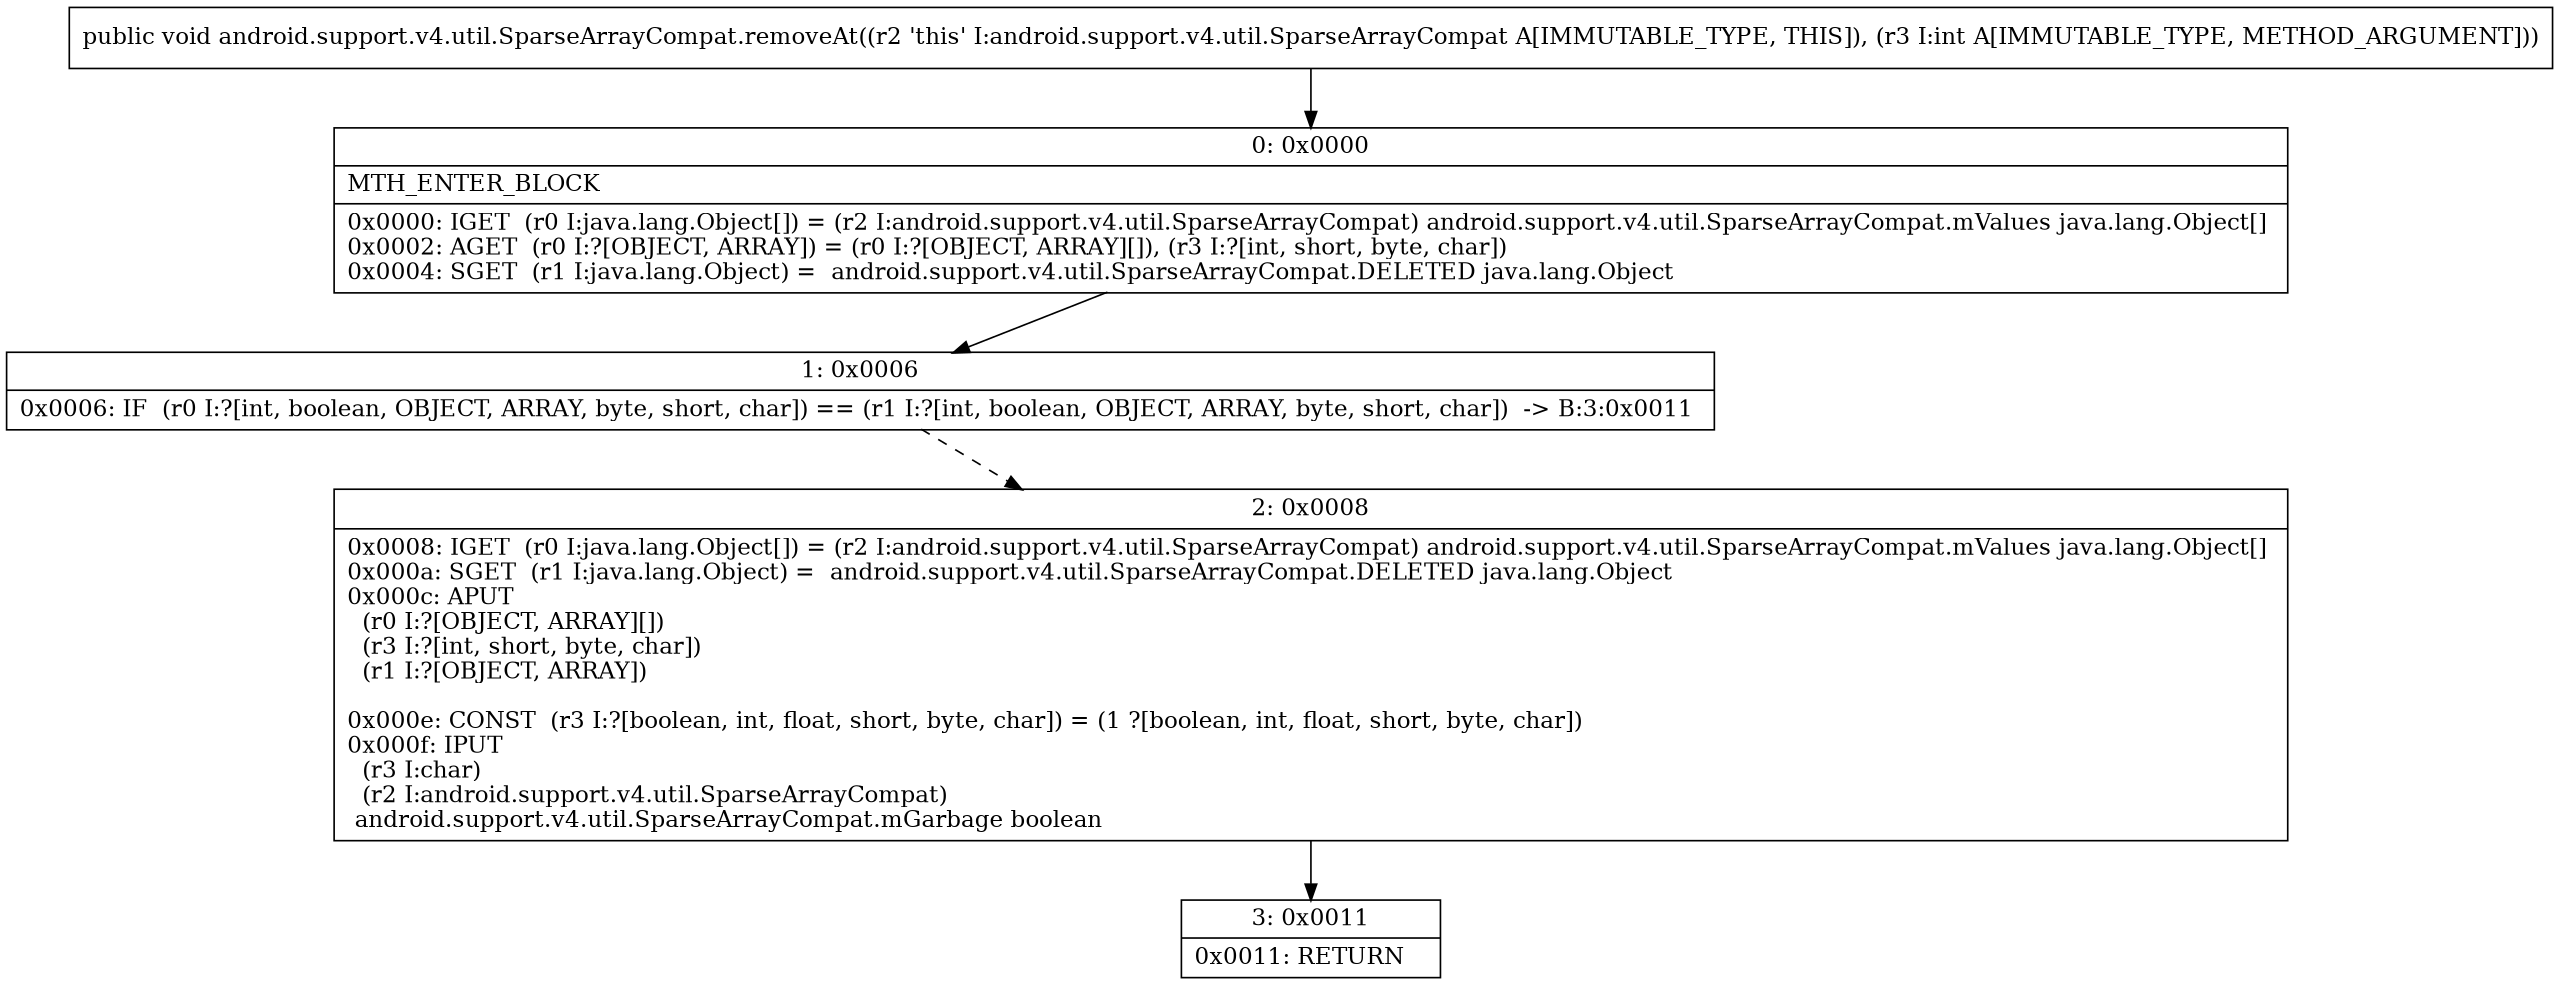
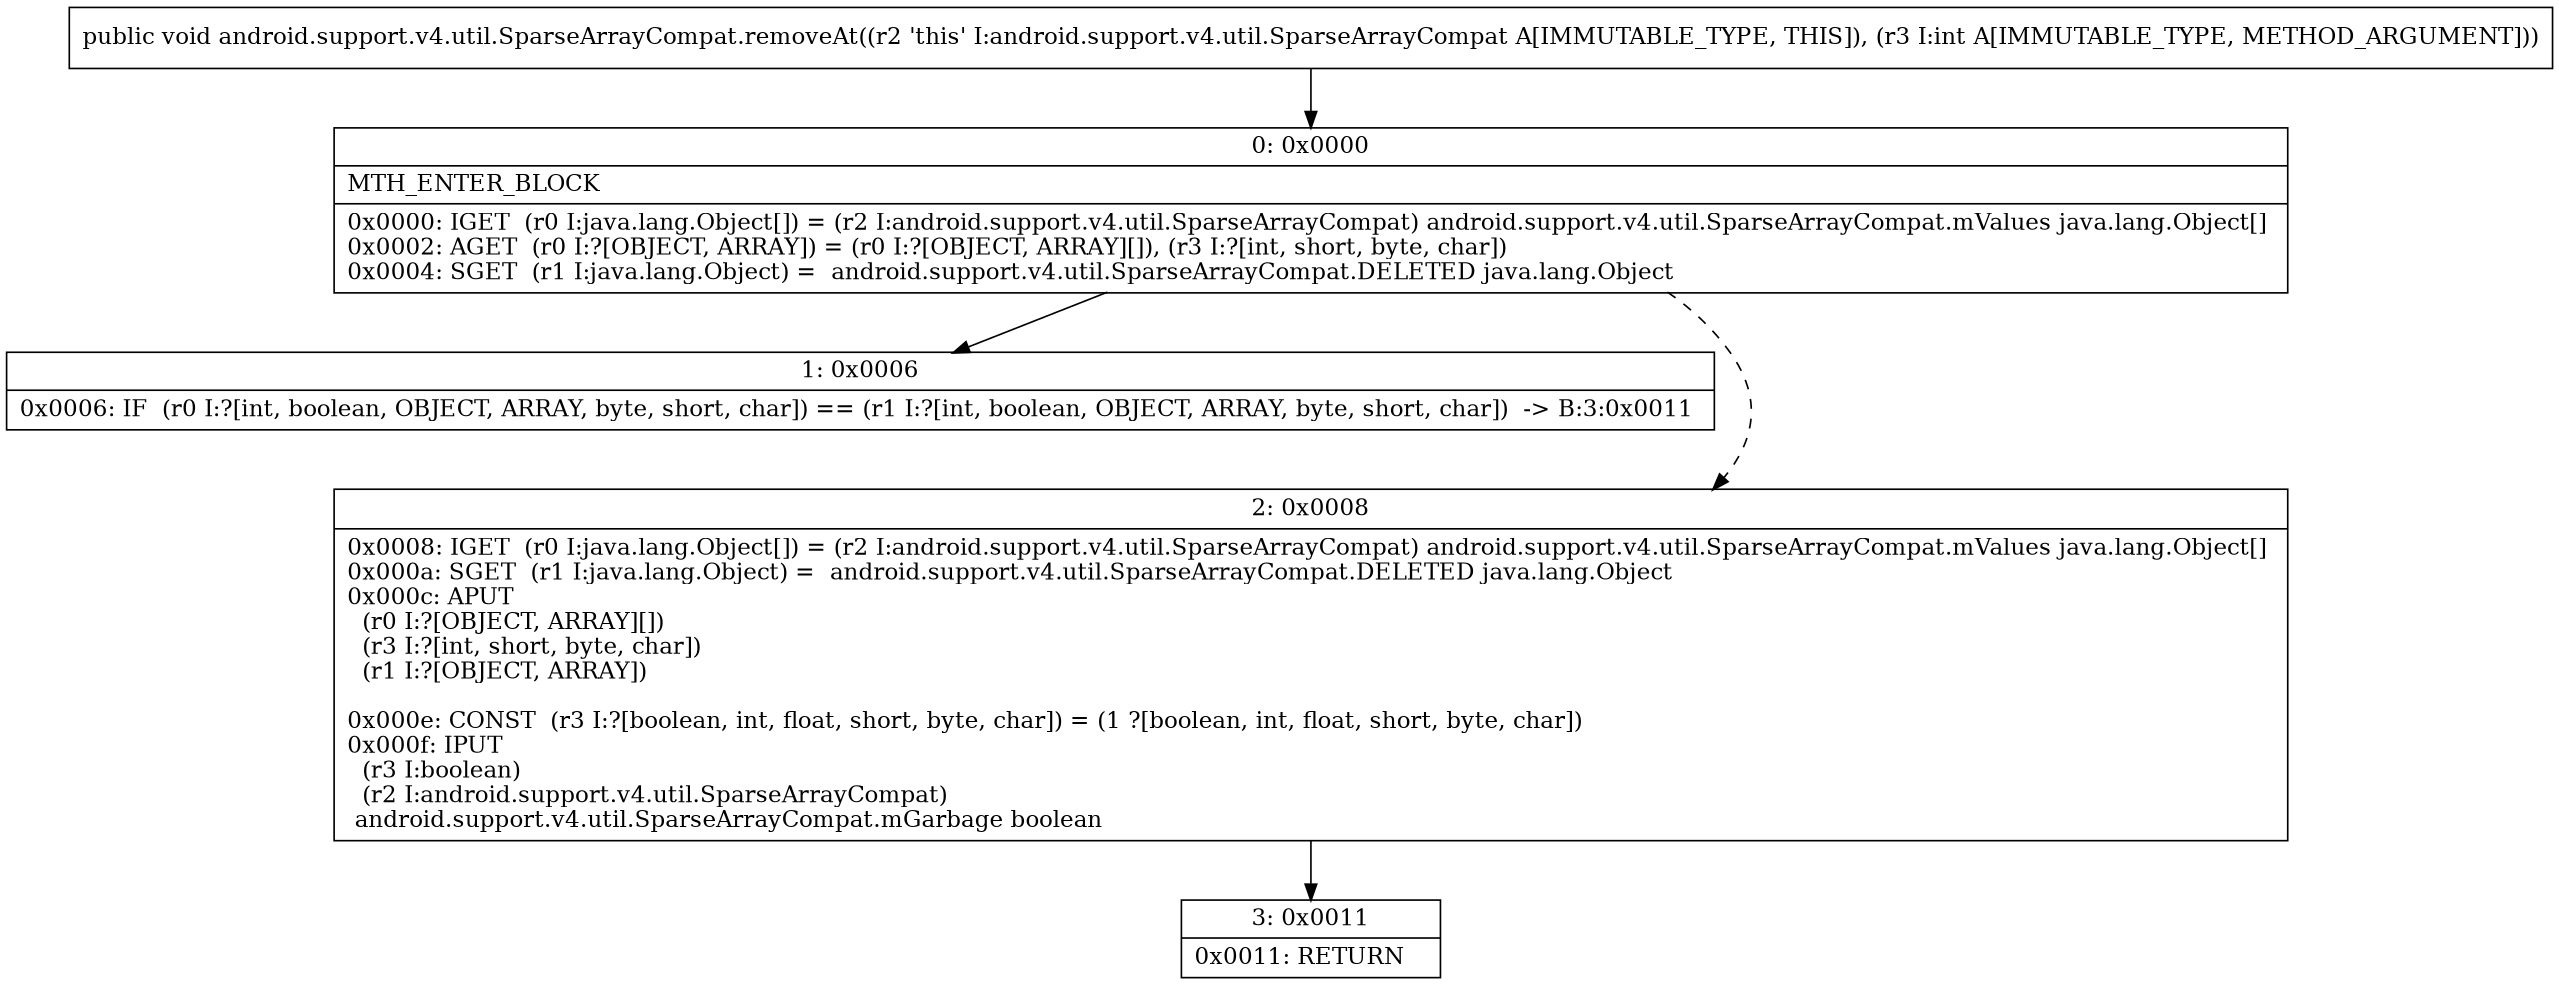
edge "1: 0x0006" -> "2: 0x0008": now "0: 0x0000" -> "2: 0x0008"
node "2: 0x0008": text "(r3 I:char)" -> "(r3 I:boolean)"
